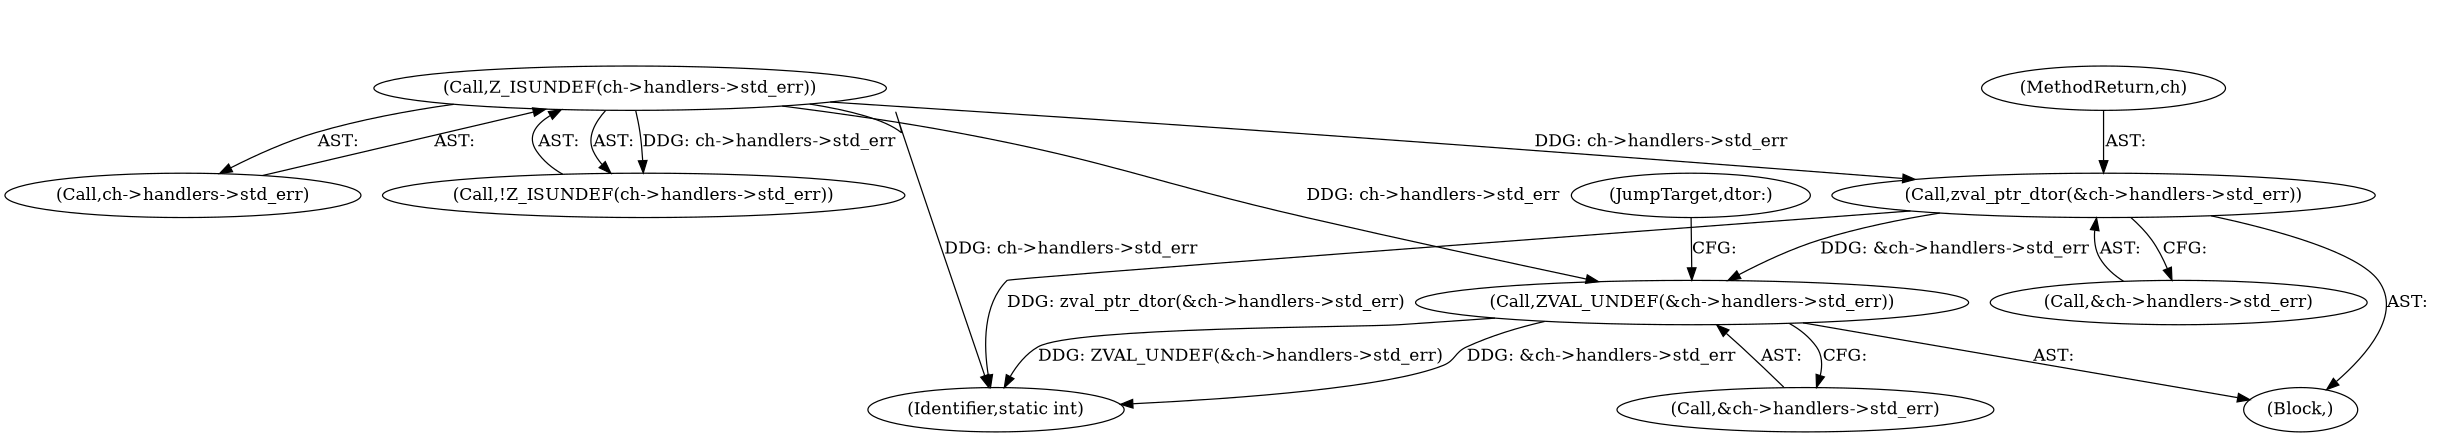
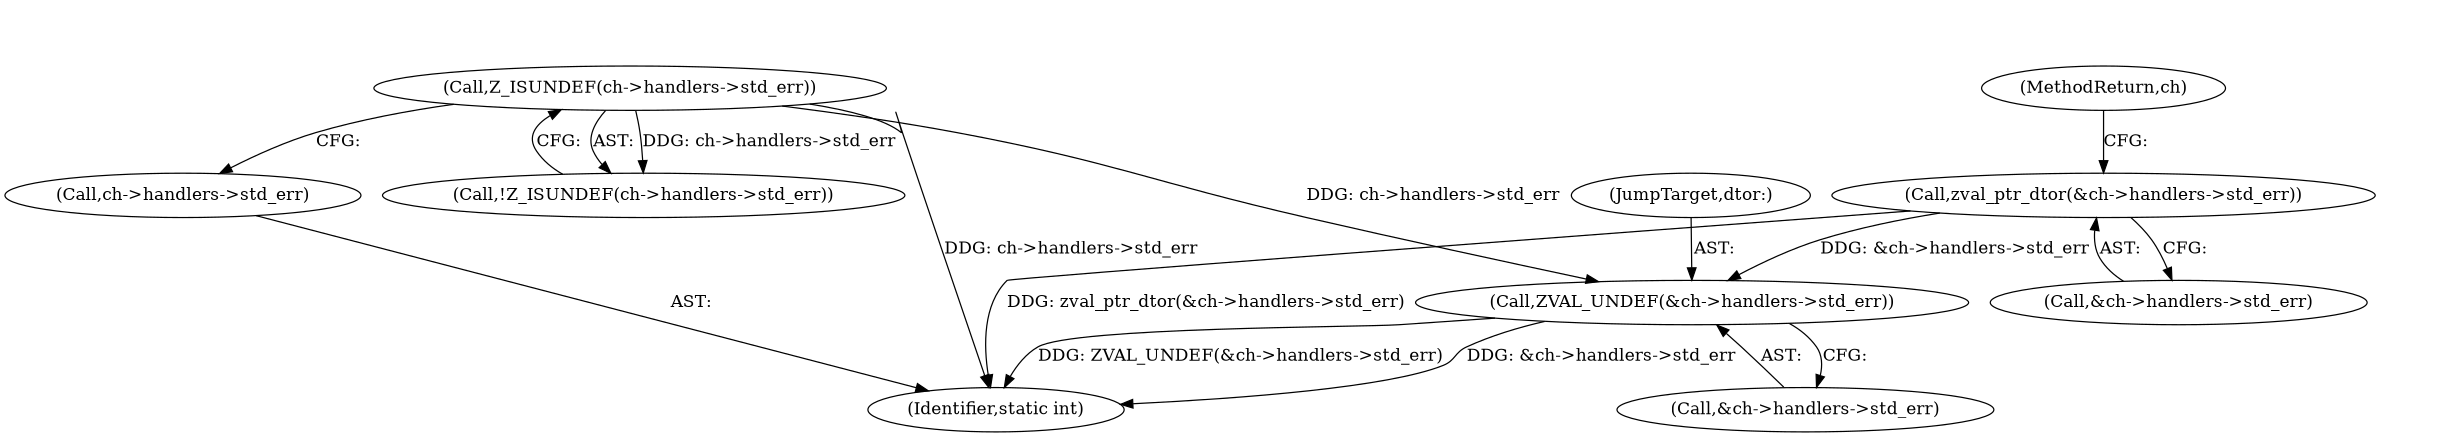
edge "(Call,Z_ISUNDEF(ch->handlers->std_err))" -> "(Call,zval_ptr_dtor(&ch->handlers->std_err))": removed, label "DDG: ch->handlers->std_err"
edge "(Call,Z_ISUNDEF(ch->handlers->std_err))" -> "(Call,ch->handlers->std_err)": label "AST: " -> "CFG: "
edge "(Call,!Z_ISUNDEF(ch->handlers->std_err))" -> "(Call,Z_ISUNDEF(ch->handlers->std_err))": label "AST: " -> "CFG: "
edge "(MethodReturn,ch)" -> "(Call,zval_ptr_dtor(&ch->handlers->std_err))": label "AST: " -> "CFG: "
edge "(Call,ch->handlers->std_err)" -> "(Call,Z_ISUNDEF(ch->handlers->std_err))": now "(Call,ch->handlers->std_err)" -> "(Identifier,static int)"
edge "(JumpTarget,dtor:)" -> "(Call,ZVAL_UNDEF(&ch->handlers->std_err))": label "CFG: " -> "AST: "
node "(Block,)": removed
